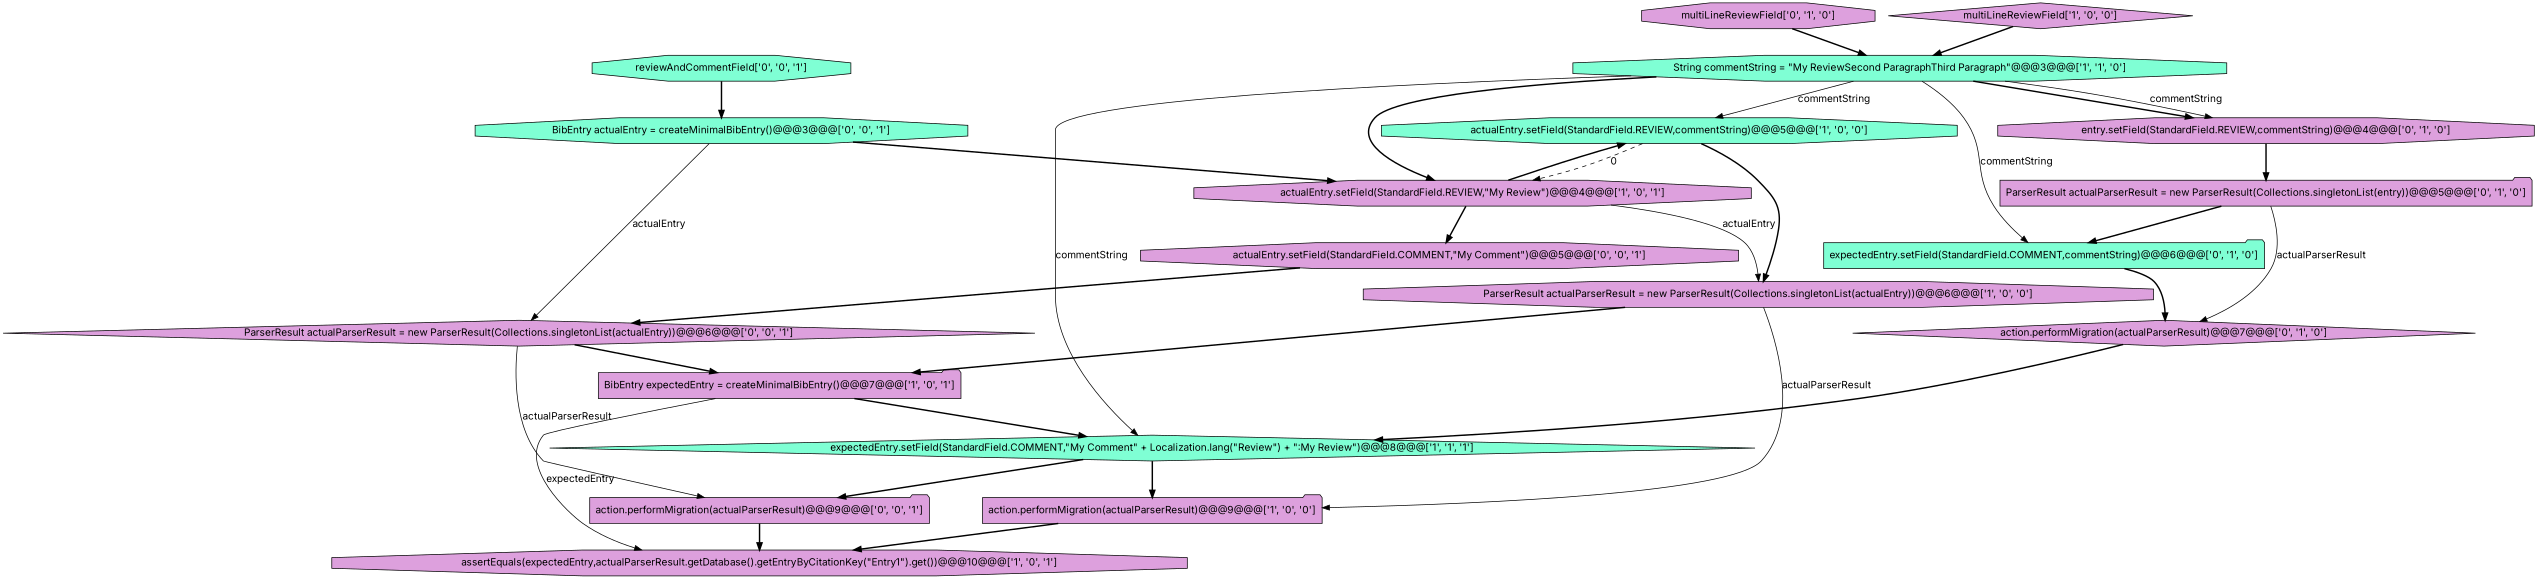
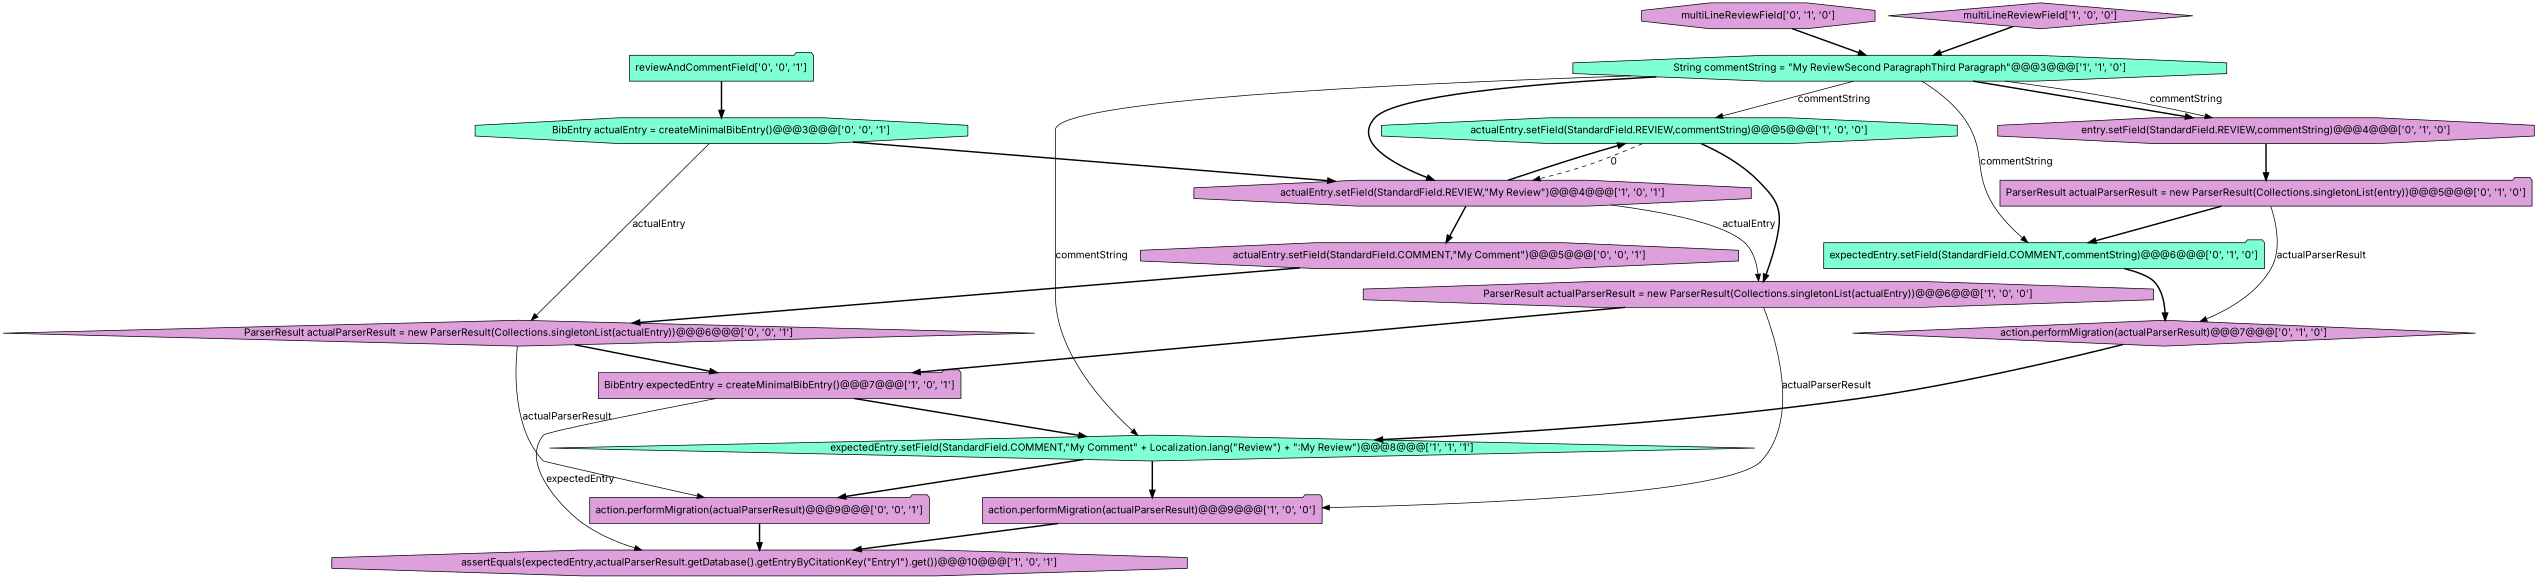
node "reviewAndCommentField['0', '0', '1']": shape octagon -> folder
